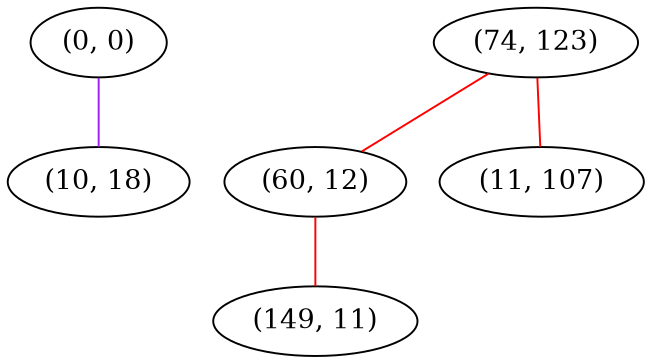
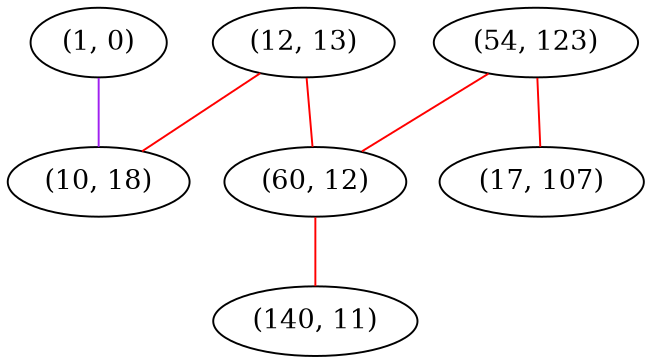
node "(0, 0)": label "(0, 0)" -> "(1, 0)"
node "(12, 13)": added
node "(74, 123)": label "(74, 123)" -> "(54, 123)"
node "(11, 107)": label "(11, 107)" -> "(17, 107)"
node "(149, 11)": label "(149, 11)" -> "(140, 11)"
